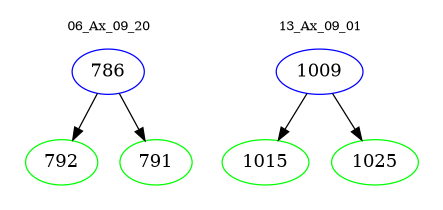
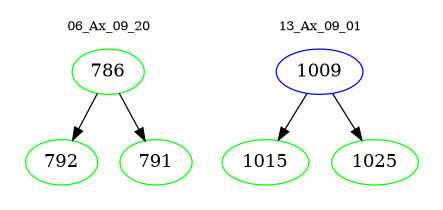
node "786": color blue -> green
